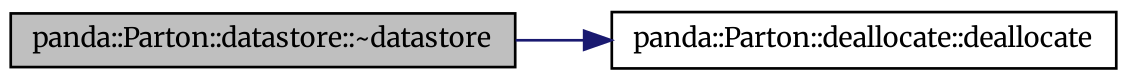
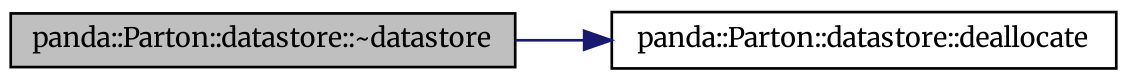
node "panda::Parton::deallocate::deallocate": label "panda::Parton::deallocate::deallocate" -> "panda::Parton::datastore::deallocate"
